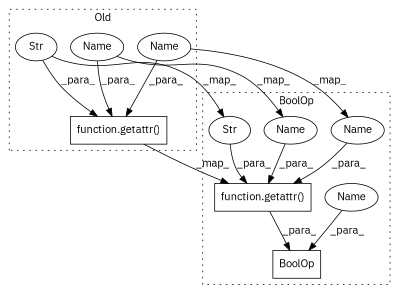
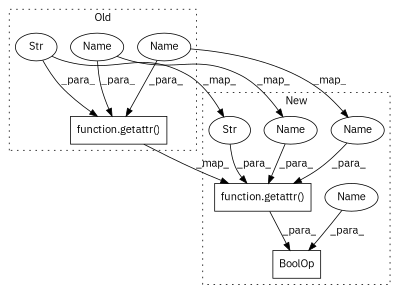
cluster "BoolOp": label "BoolOp" -> "New"
